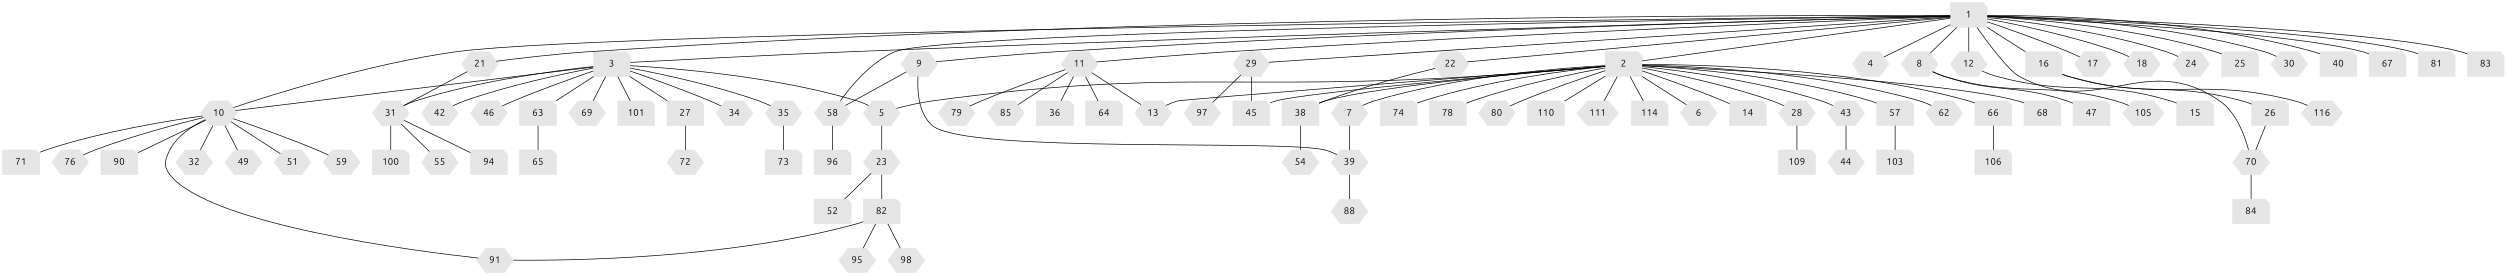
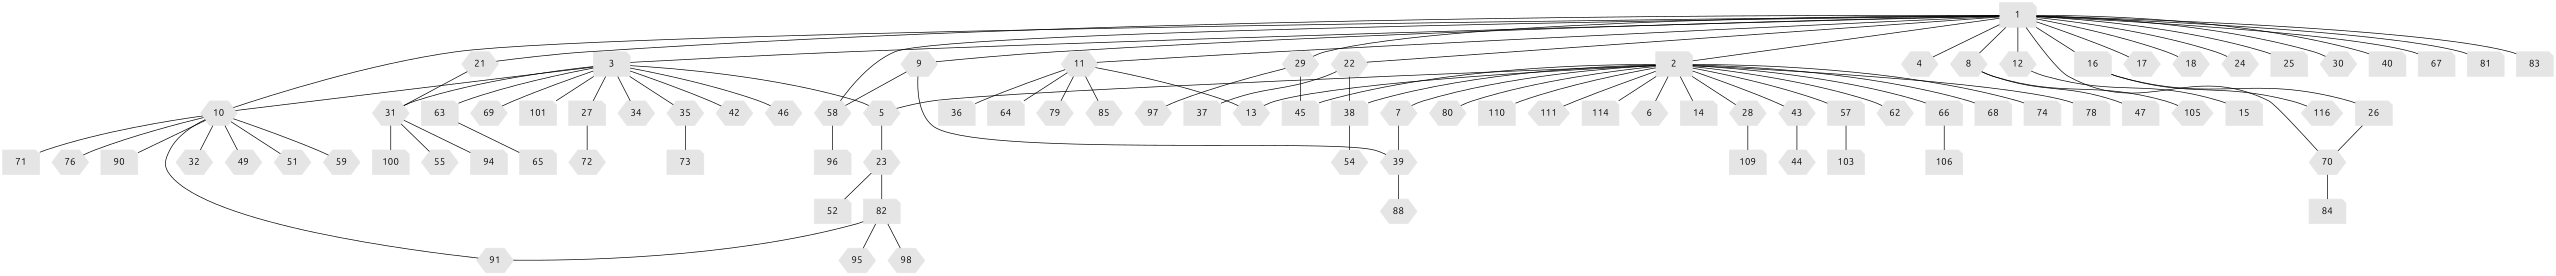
node "37": added
